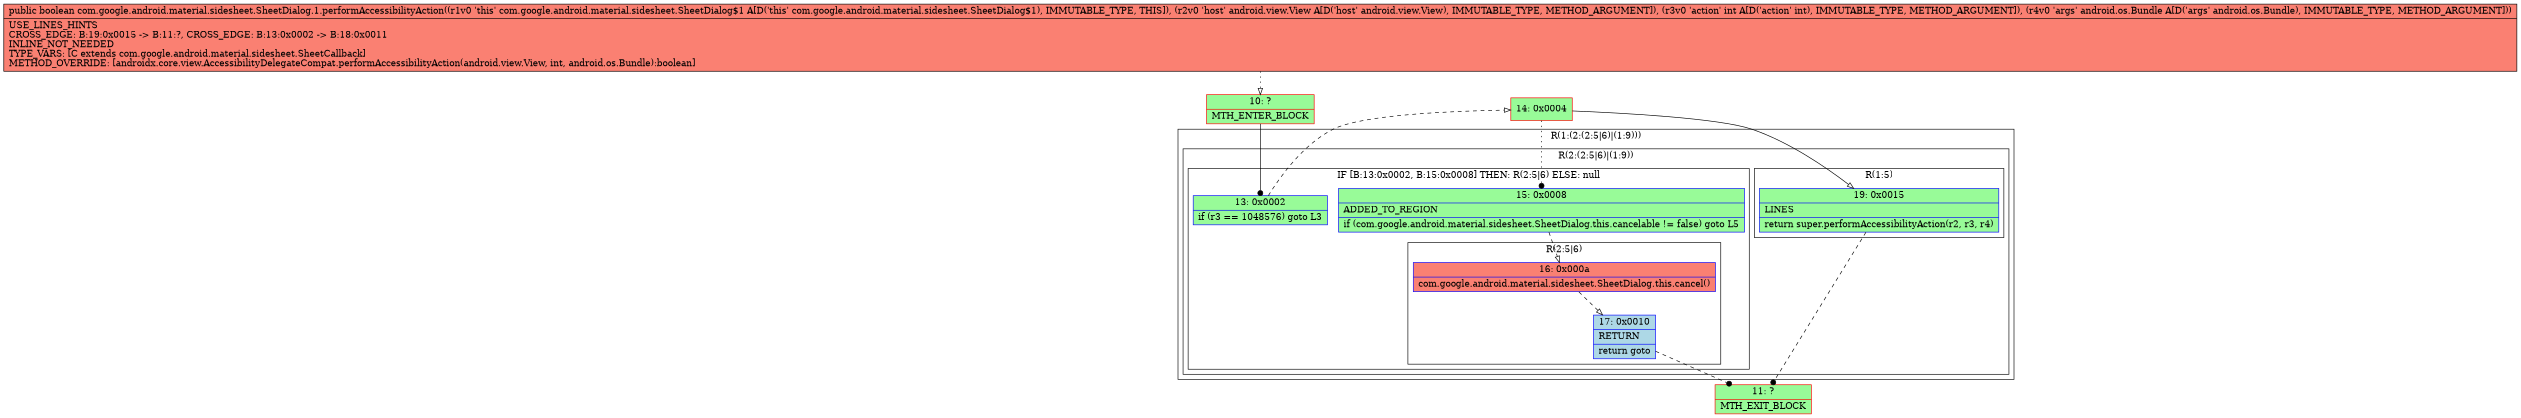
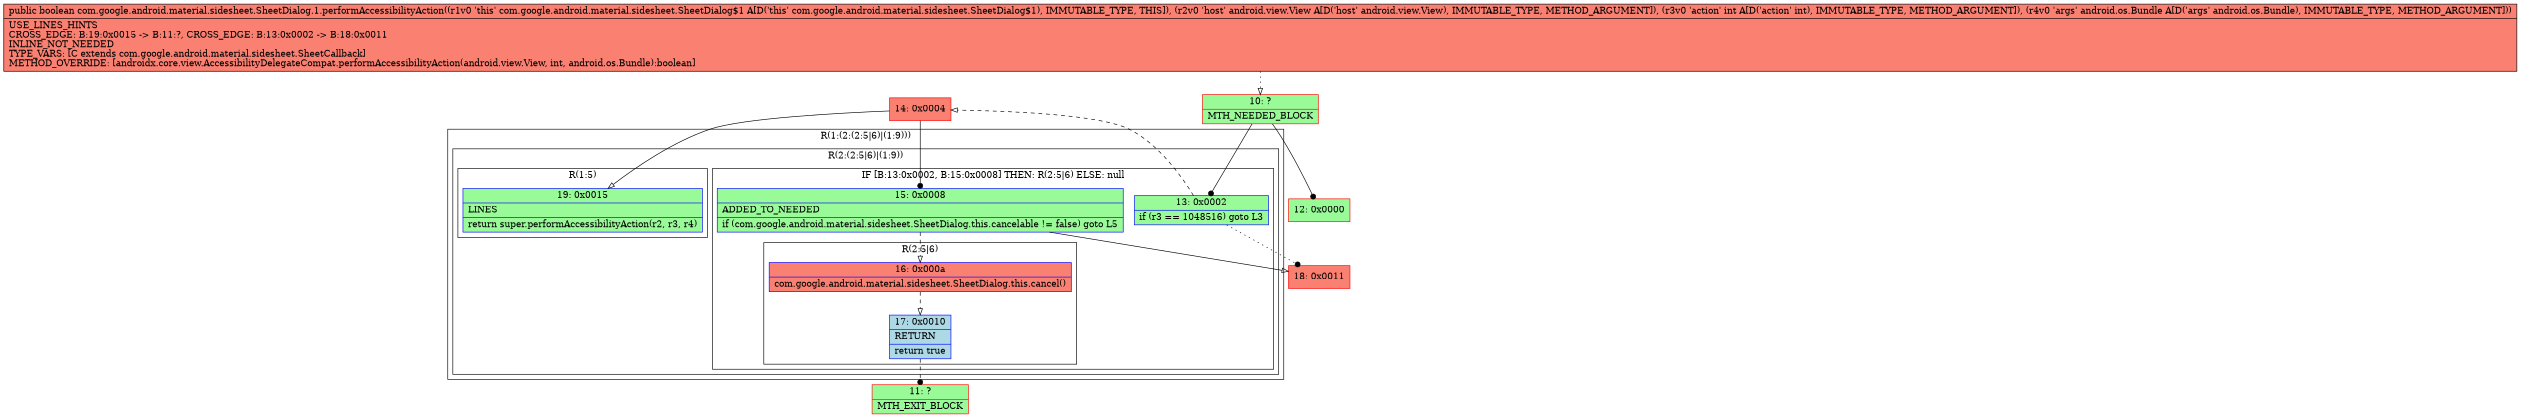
node "14: 0x0004": fillcolor palegreen -> salmon
node "10: ?": text "MTH_ENTER_BLOCK" -> "MTH_NEEDED_BLOCK"
edge "14: 0x0004" -> "15: 0x0008": style dotted -> solid
node "12: 0x0000": added
node "15: 0x0008": text "ADDED_TO_REGION" -> "ADDED_TO_NEEDED"
node "13: 0x0002": text "if (r3 == 1048576) goto L3" -> "if (r3 == 1048516) goto L3"
node "18: 0x0011": added
edge "19: 0x0015" -> "11: ?": removed
node "17: 0x0010": text "return goto" -> "return true"
